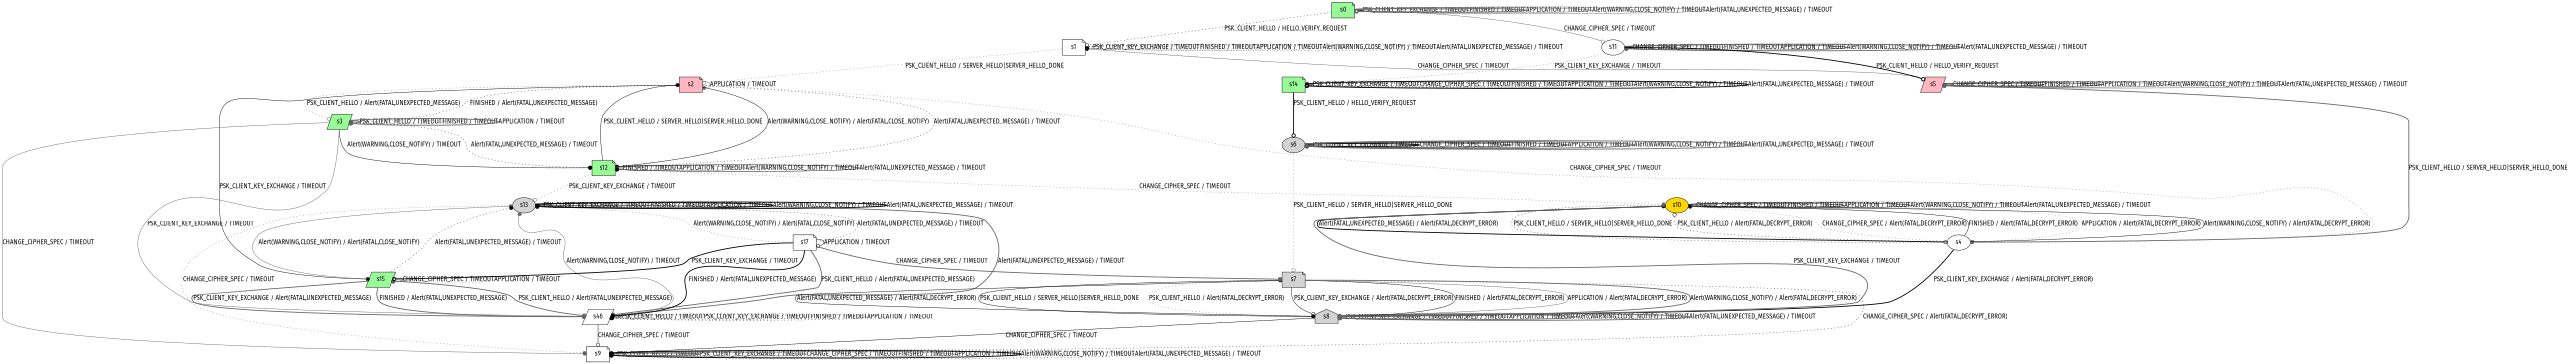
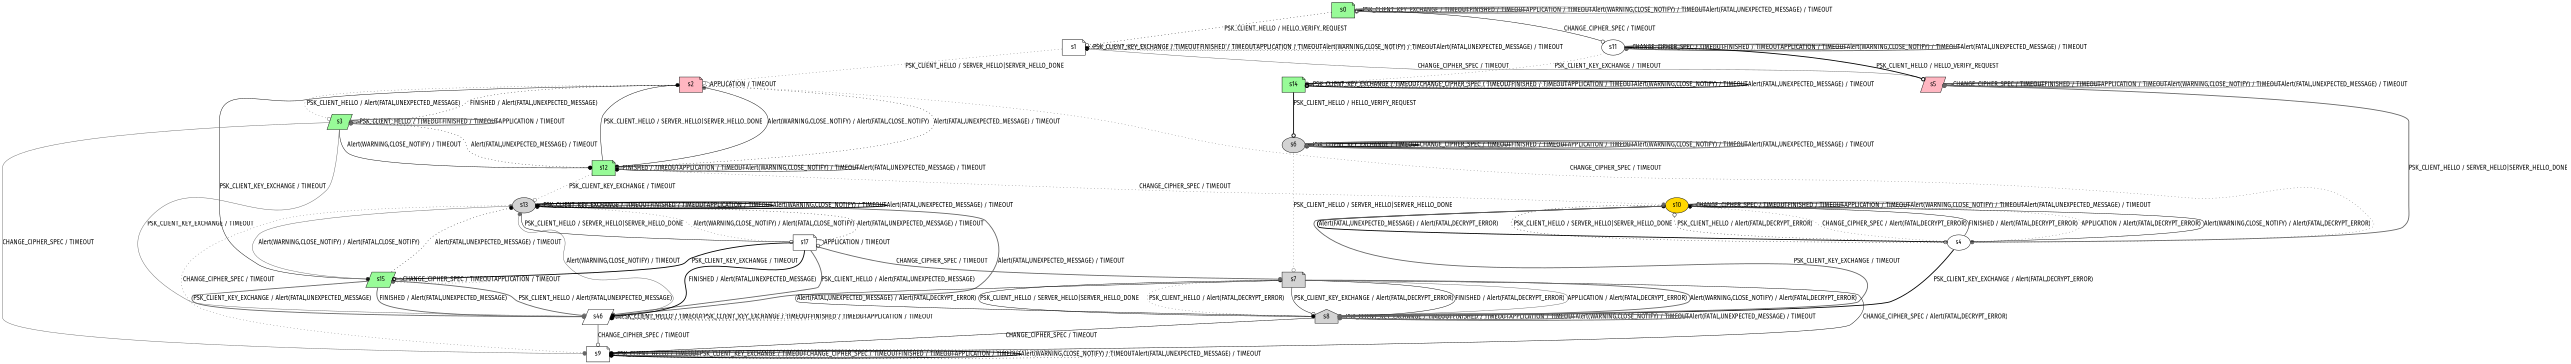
edge "s0" -> "s11": color gray40 -> black
edge "s13" -> "s17": added, label "PSK_CLIENT_HELLO / SERVER_HELLO|SERVER_HELLO_DONE"
edge "s7" -> "s9": style dotted -> solid
